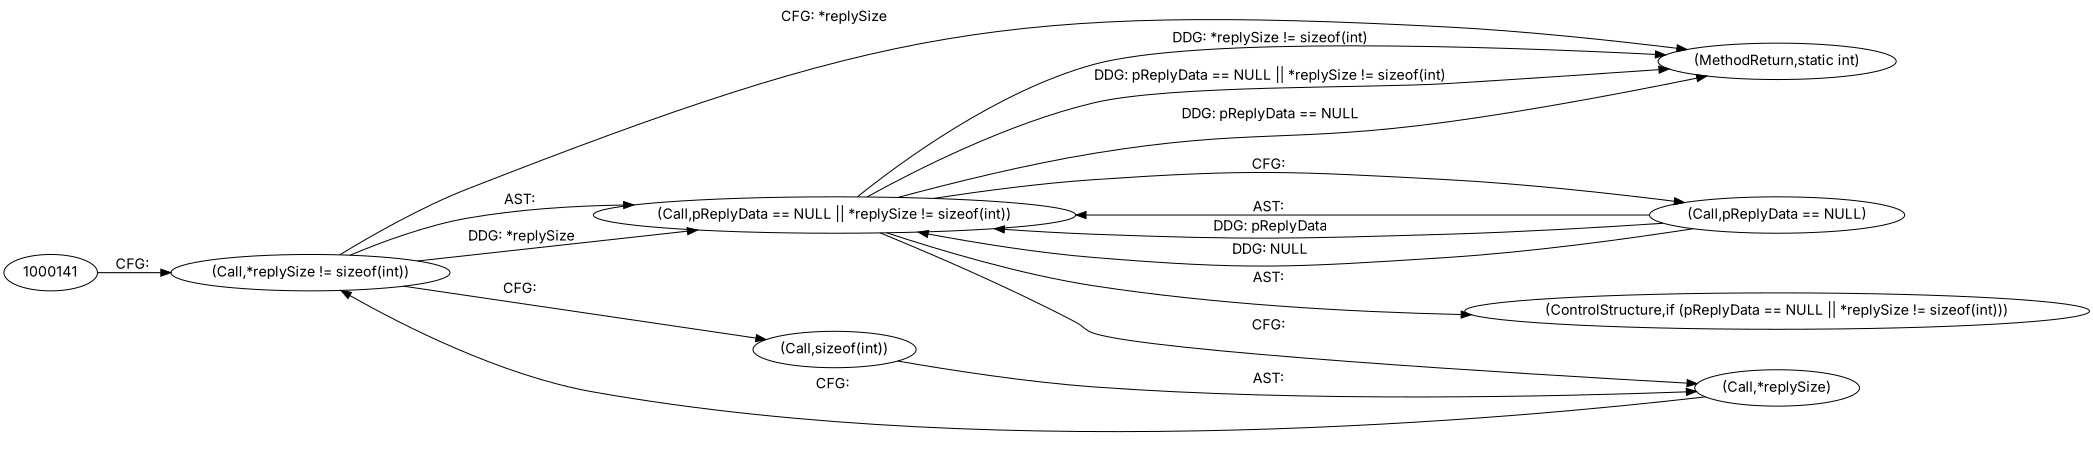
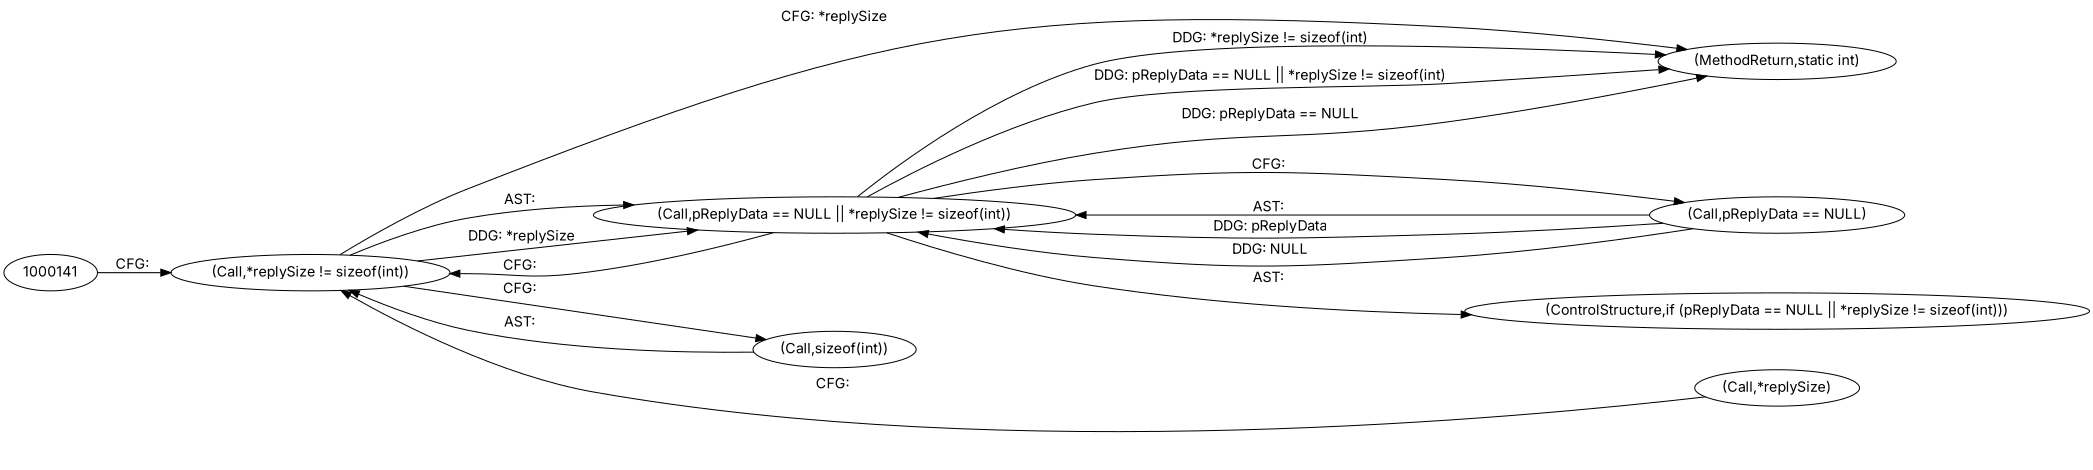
edge "(Call,pReplyData == NULL || *replySize != sizeof(int))" -> "(Call,*replySize)": now "(Call,pReplyData == NULL || *replySize != sizeof(int))" -> "(Call,*replySize != sizeof(int))"
edge "(Call,sizeof(int))" -> "(Call,*replySize)": now "(Call,sizeof(int))" -> "(Call,*replySize != sizeof(int))"
